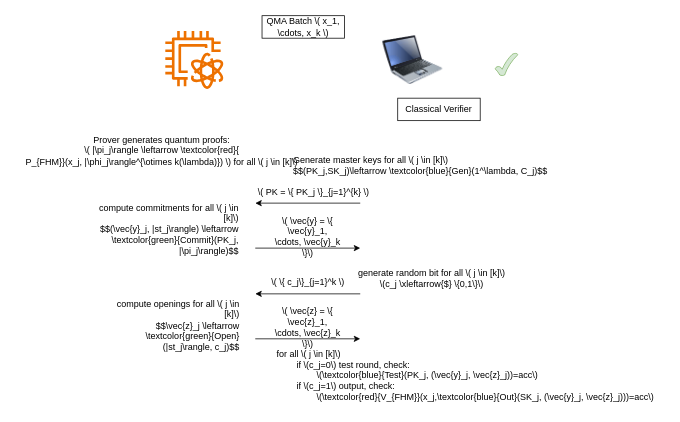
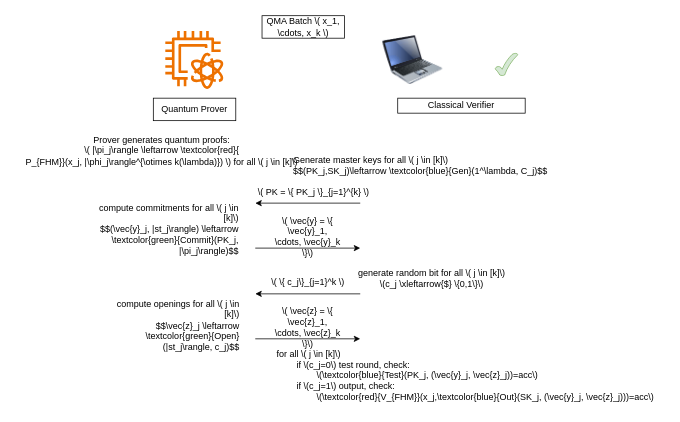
node "Quantum Prover": added
node "Classical Verifier": size 83x23 -> 128x15
